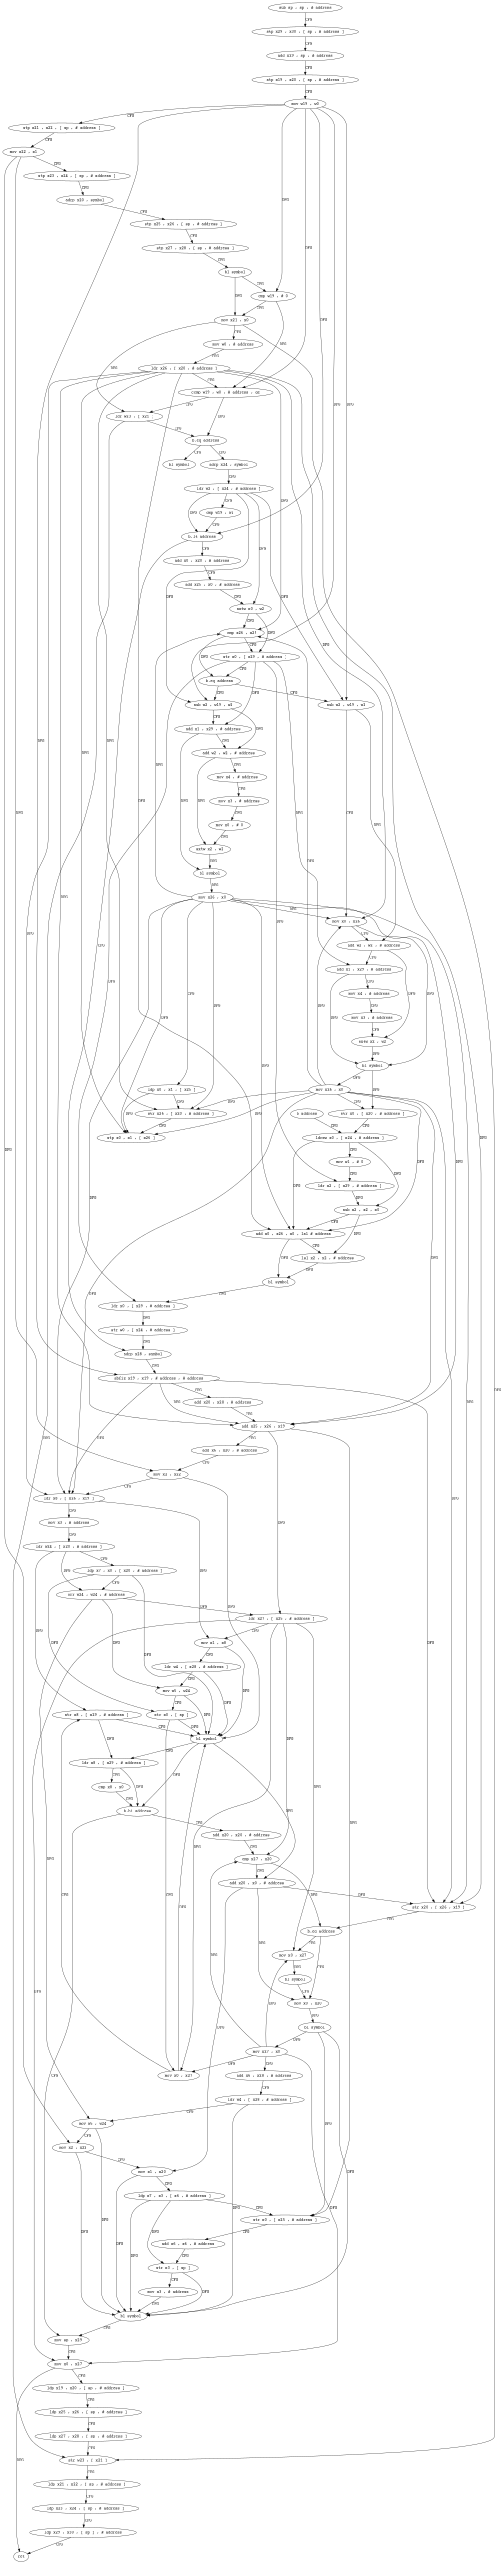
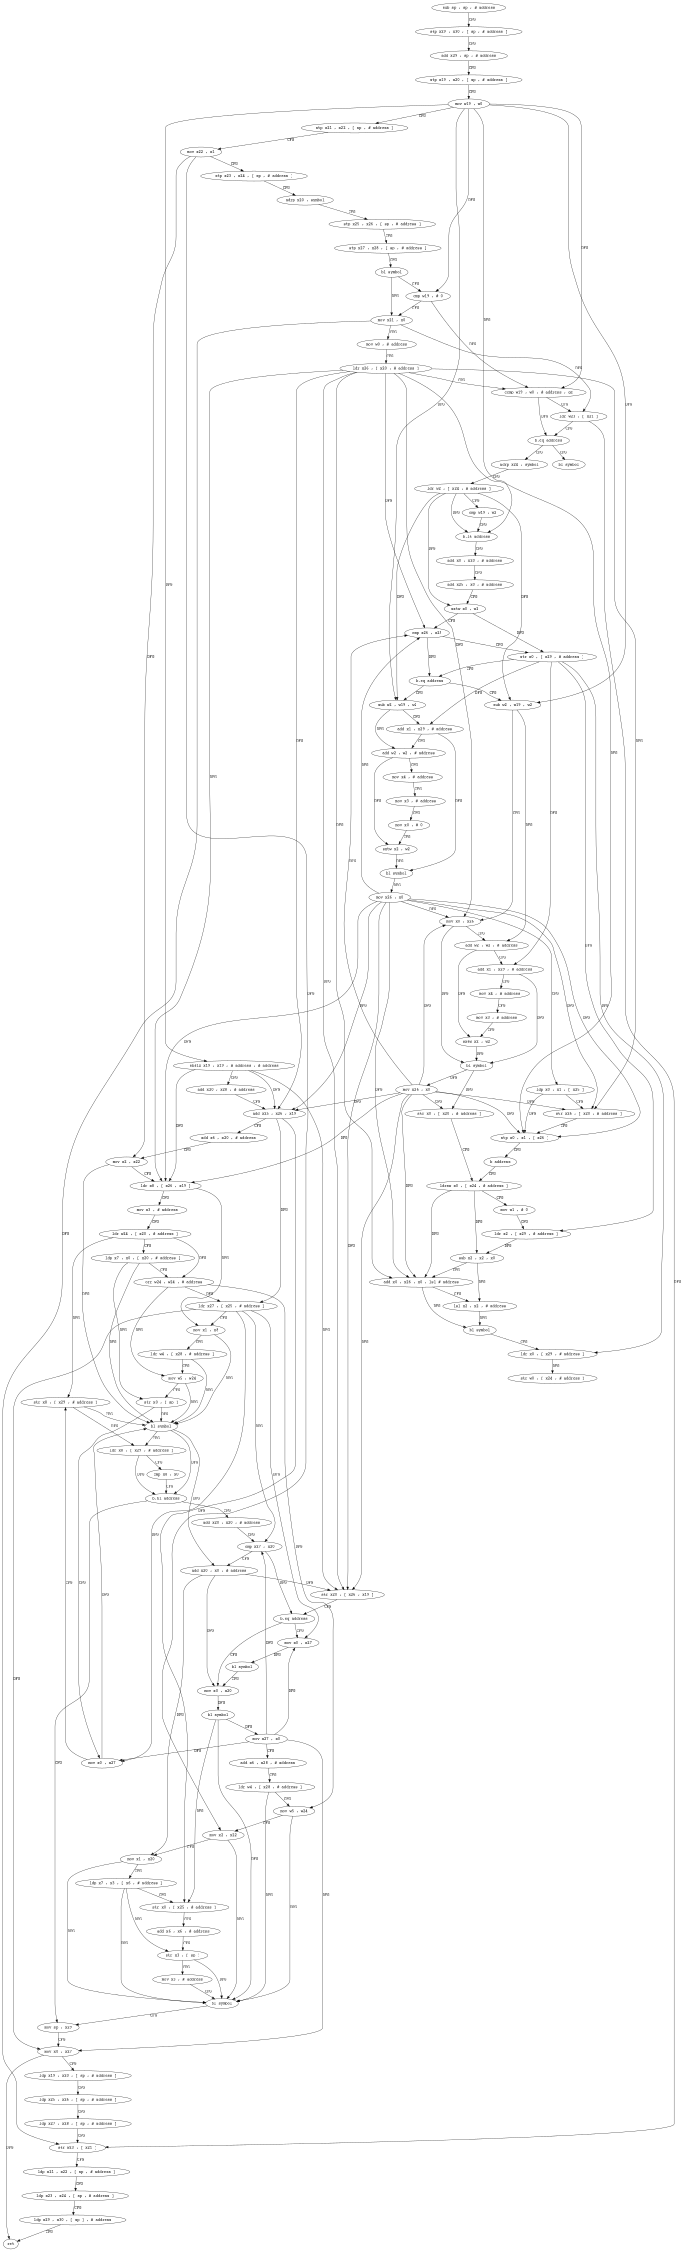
edge "stp x0 , x1 , [ x26 ]" -> "b address": added, label "CFG"
node "adrp x28 , symbol": removed
